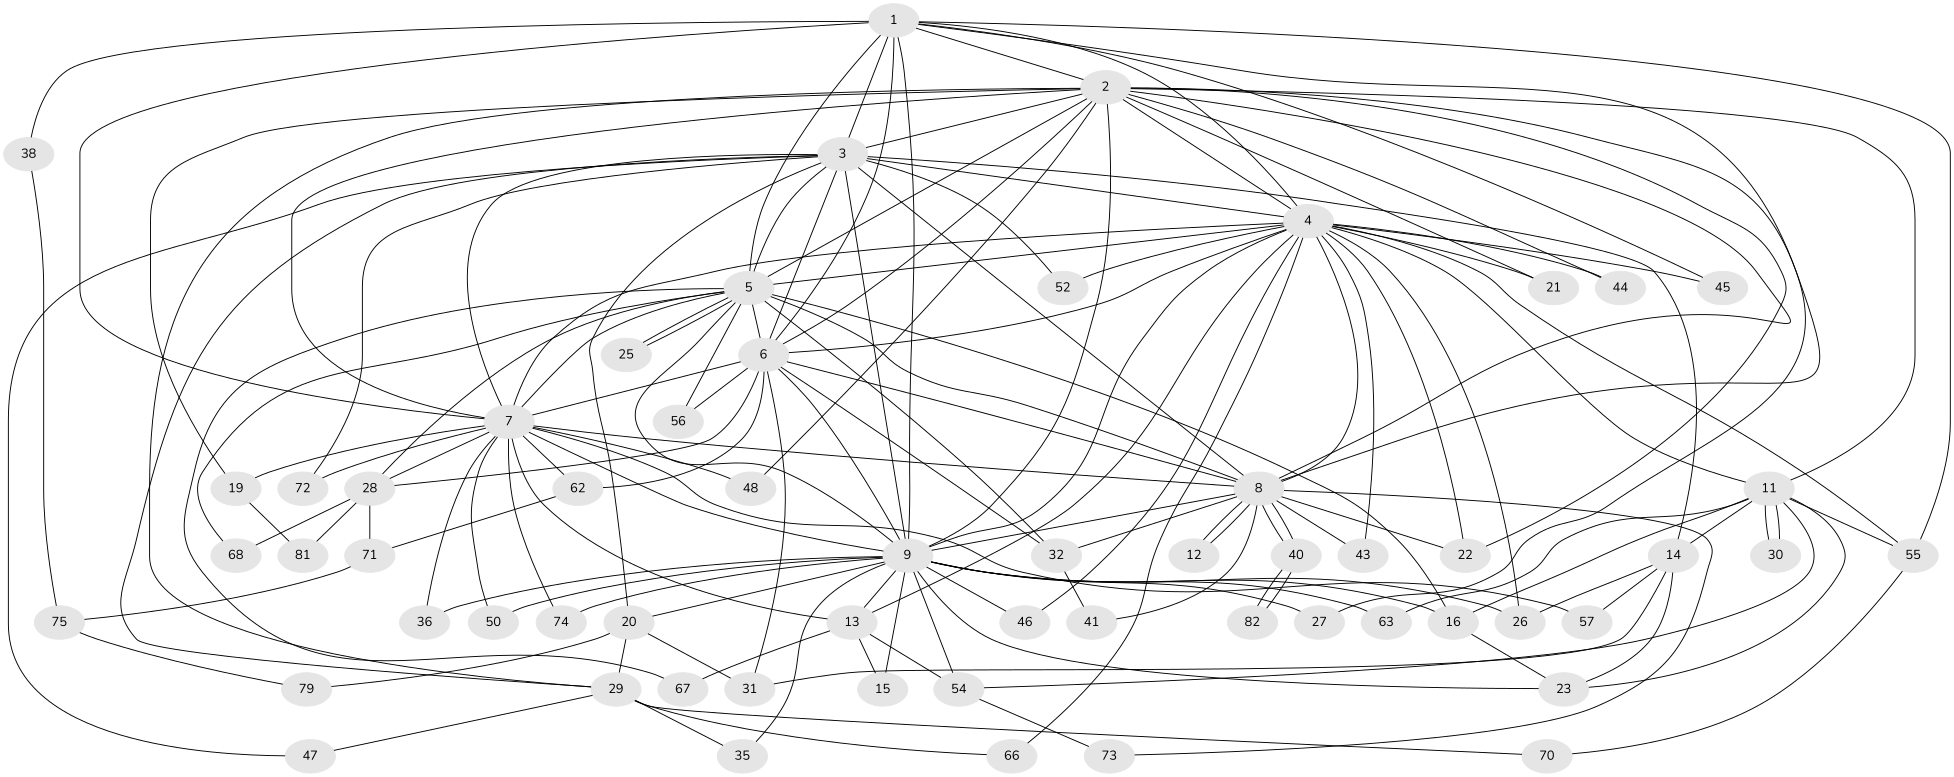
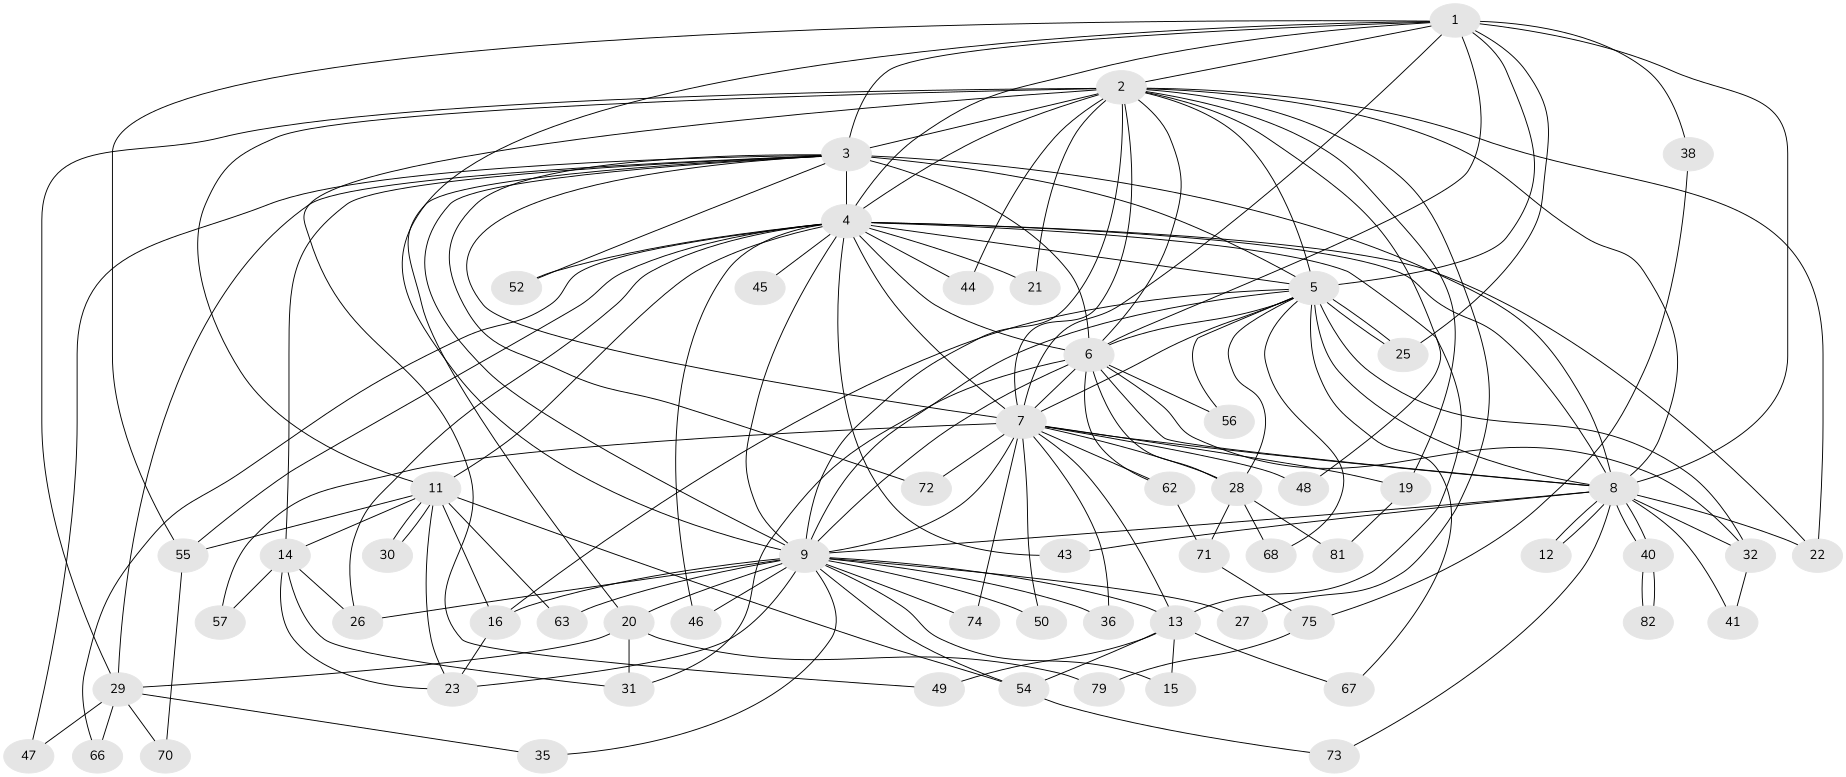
edge "1" -- "45": now "1" -- "25"
node "49": added
